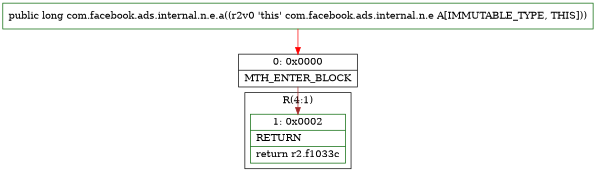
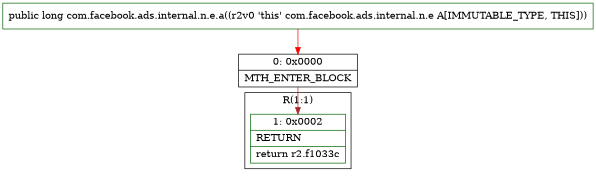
cluster "R(4:1)": label "R(4:1)" -> "R(1:1)"
